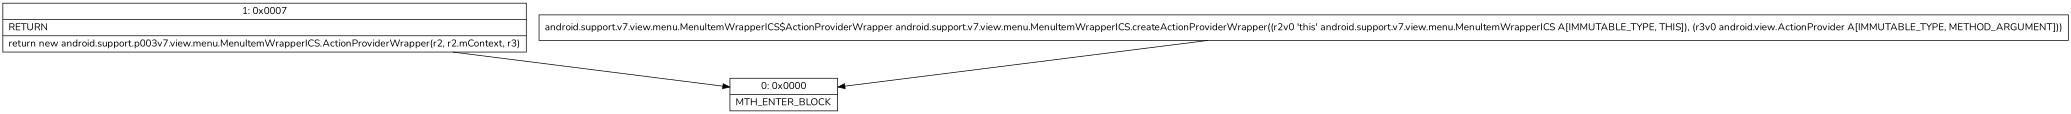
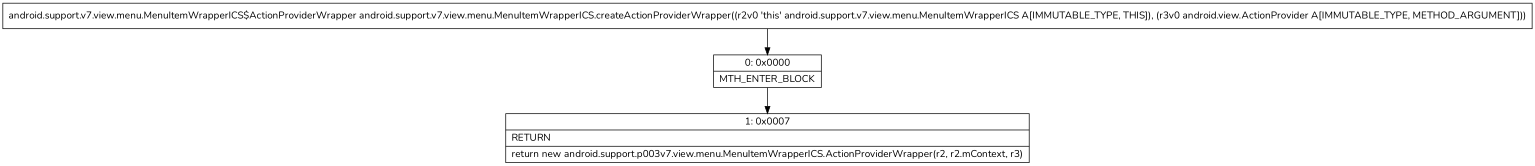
edge "1: 0x0007" -> "0: 0x0000": reversed
